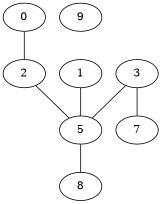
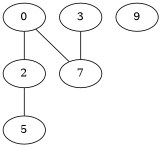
edge "0" -- "7": added
node "1": removed
edge "3" -- "5": removed
node "8": removed
